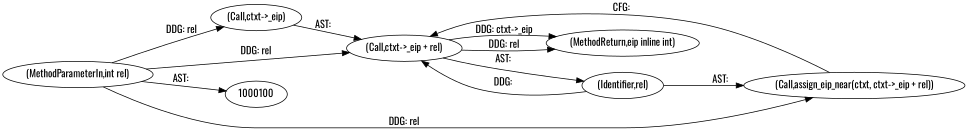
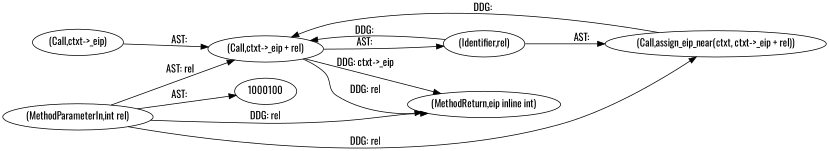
edge "(Call,assign_eip_near(ctxt, ctxt->_eip + rel))" -> "(Call,ctxt->_eip + rel)": label "CFG: " -> "DDG: "
edge "(MethodParameterIn,int rel)" -> "(Call,ctxt->_eip)": now "(MethodParameterIn,int rel)" -> "(MethodReturn,eip inline int)"
edge "(MethodParameterIn,int rel)" -> "(Call,ctxt->_eip + rel)": label "DDG: rel" -> "AST: rel"
